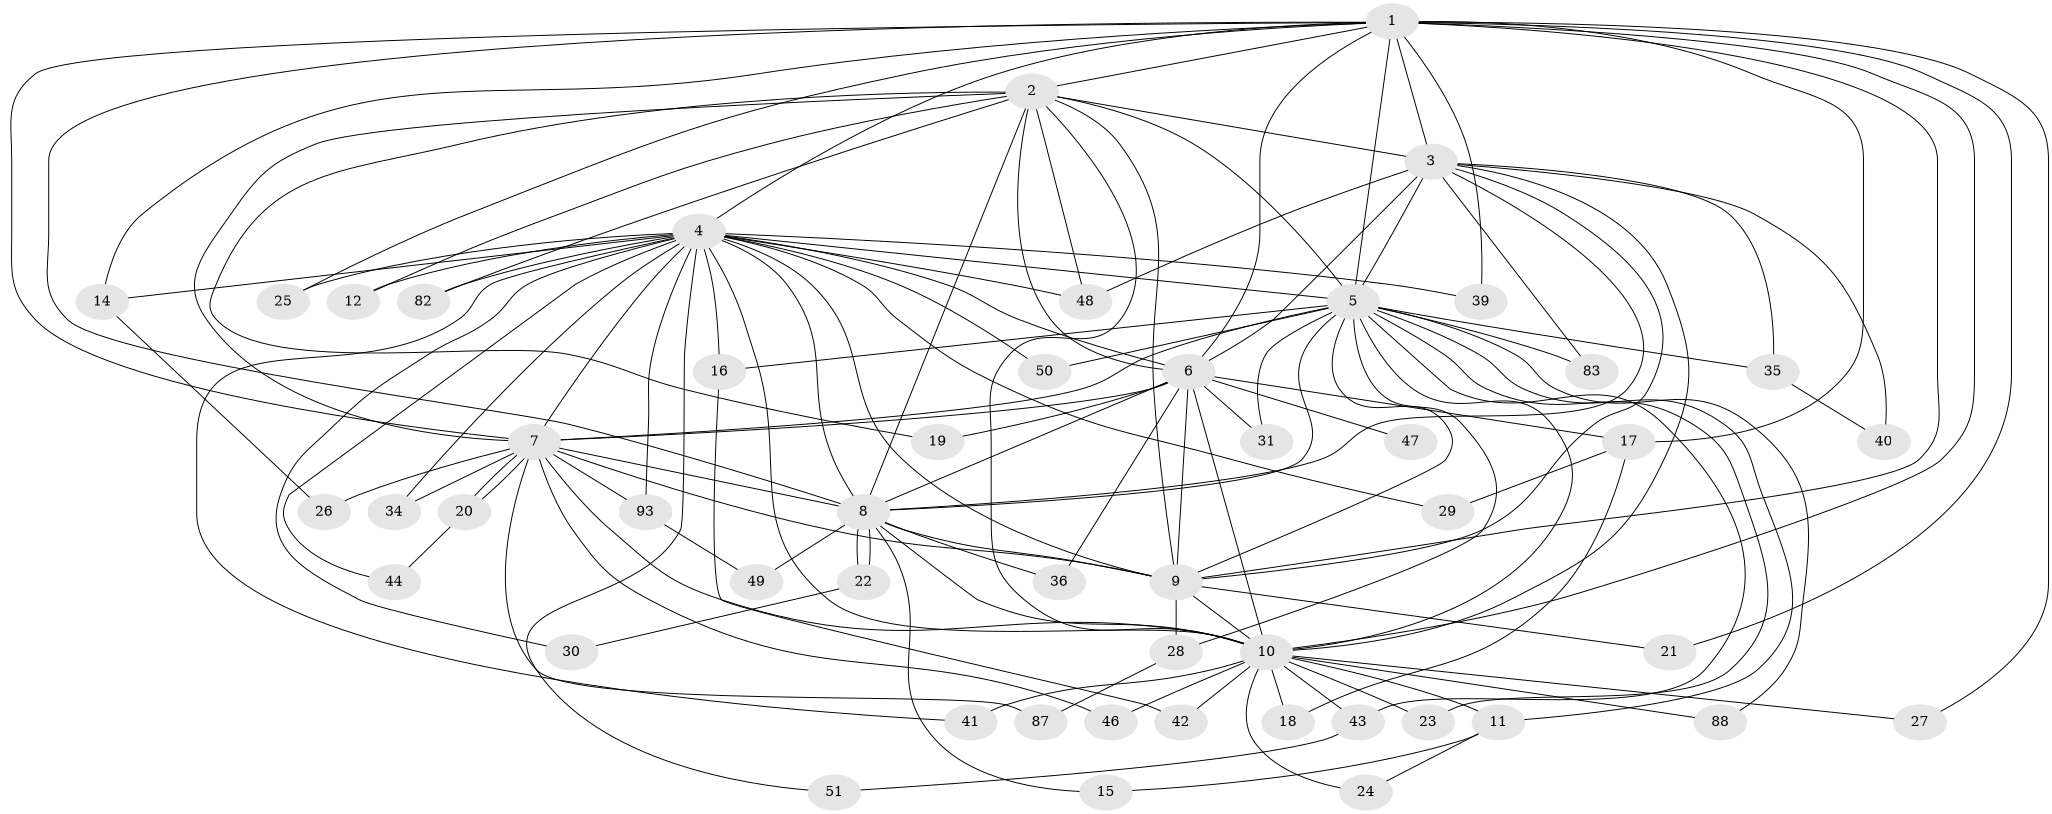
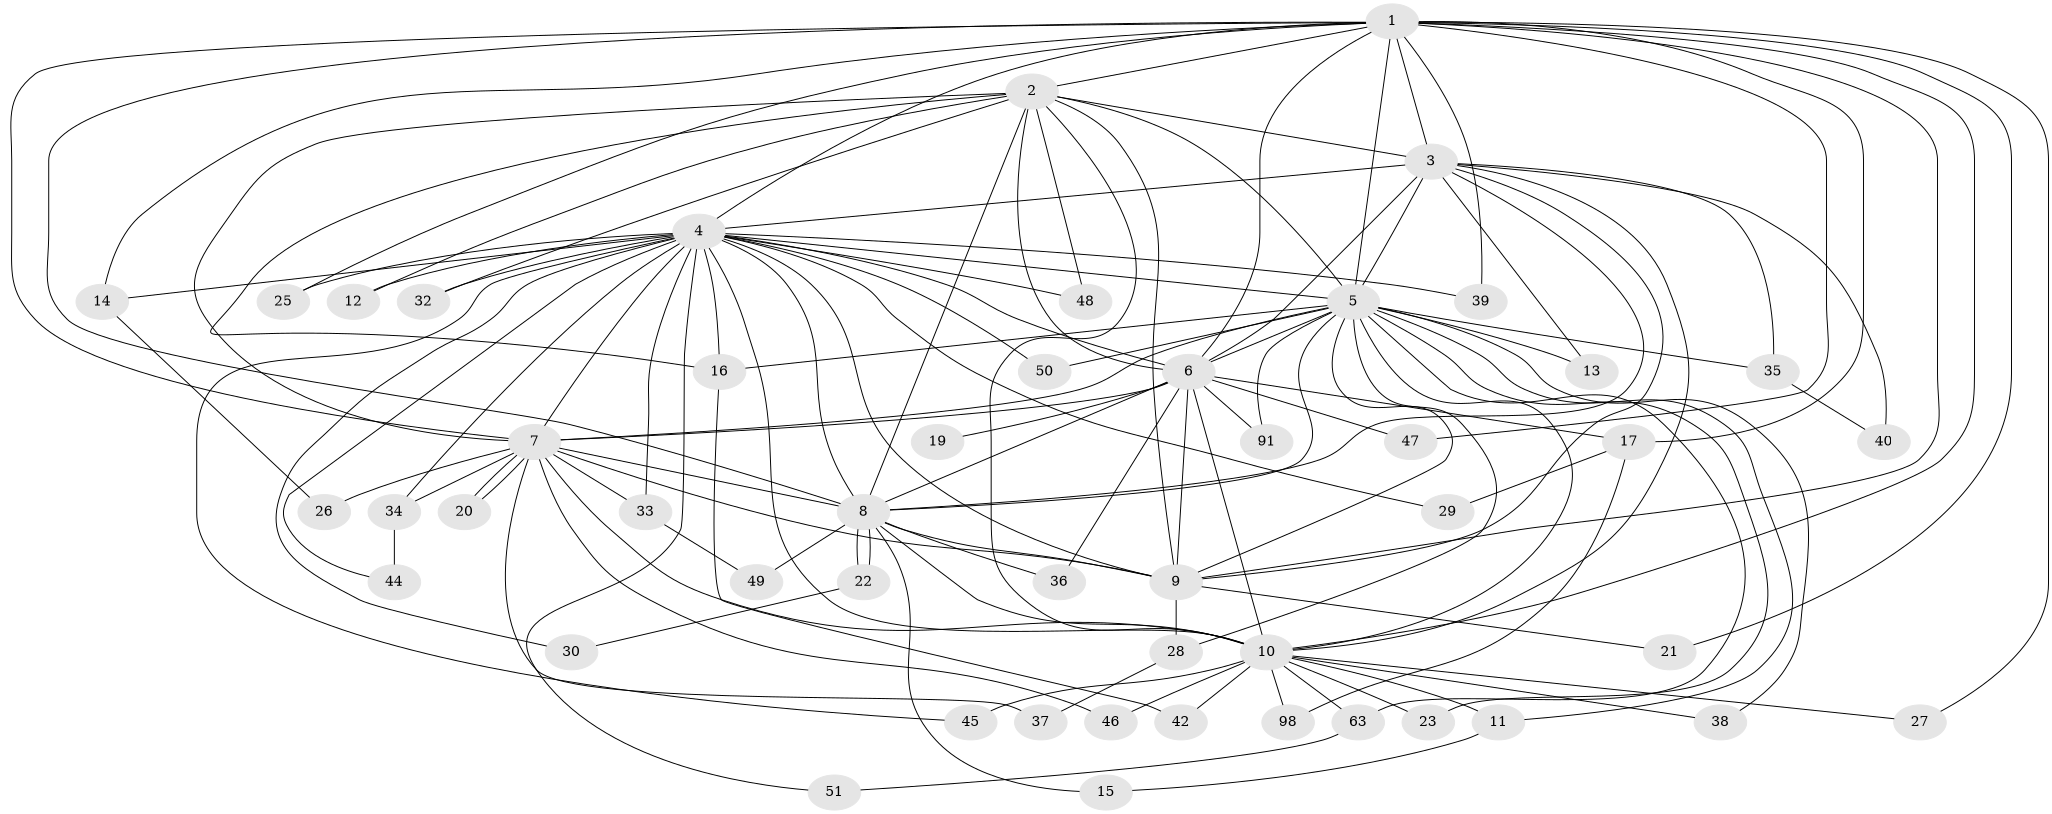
edge "3" -- "48": now "3" -- "4"
edge "2" -- "19": now "2" -- "16"
edge "1" -- "47": added
node "82": label "82" -> "32"
edge "5" -- "6": added
node "83": label "83" -> "13"
node "31": label "31" -> "91"
node "93": label "93" -> "33"
edge "20" -- "44": now "34" -- "44"
edge "9" -- "10": removed
node "41": label "41" -> "45"
node "87": label "87" -> "37"
node "18": label "18" -> "98"
node "43": label "43" -> "63"
node "88": label "88" -> "38"
node "24": removed
